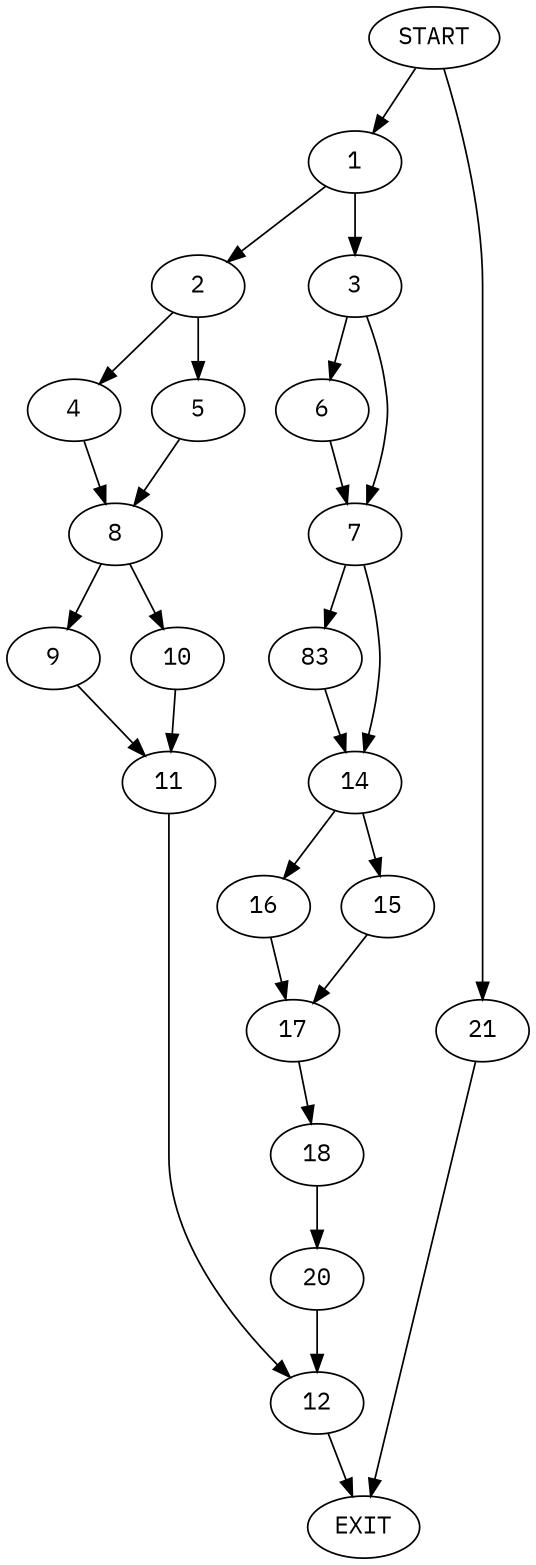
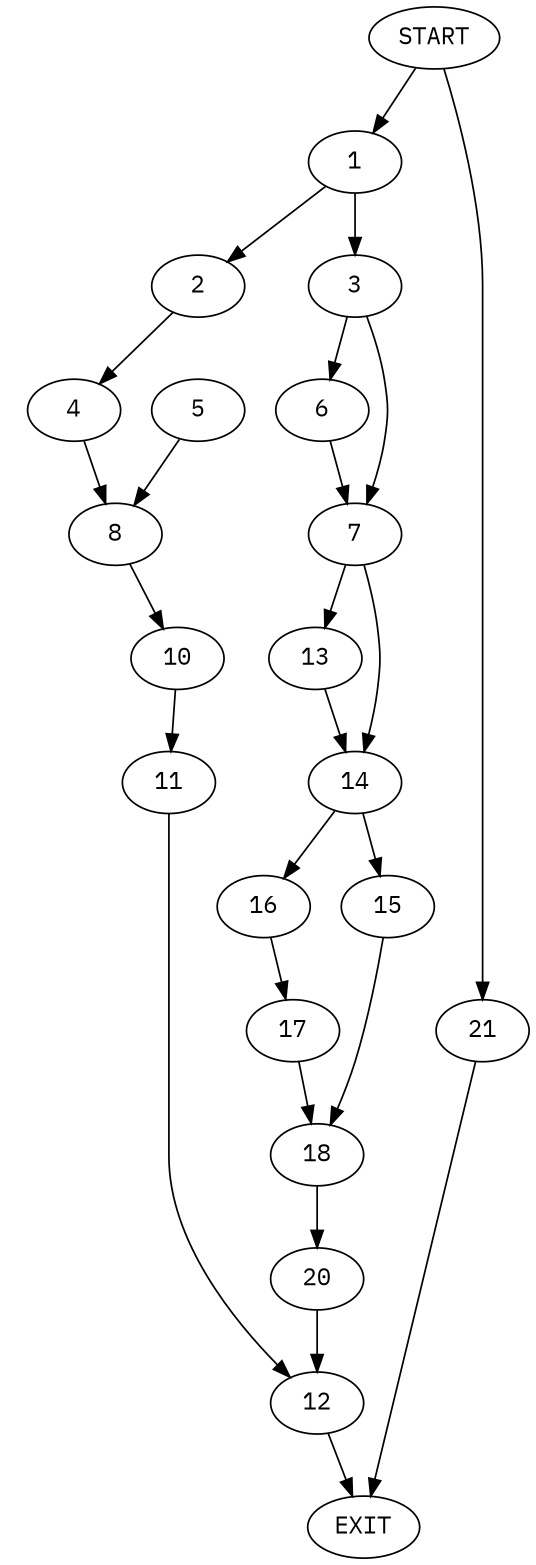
edge "2" -> "5": removed
node "9": removed
node "83": label "83" -> "13"
edge "15" -> "17": now "15" -> "18"
